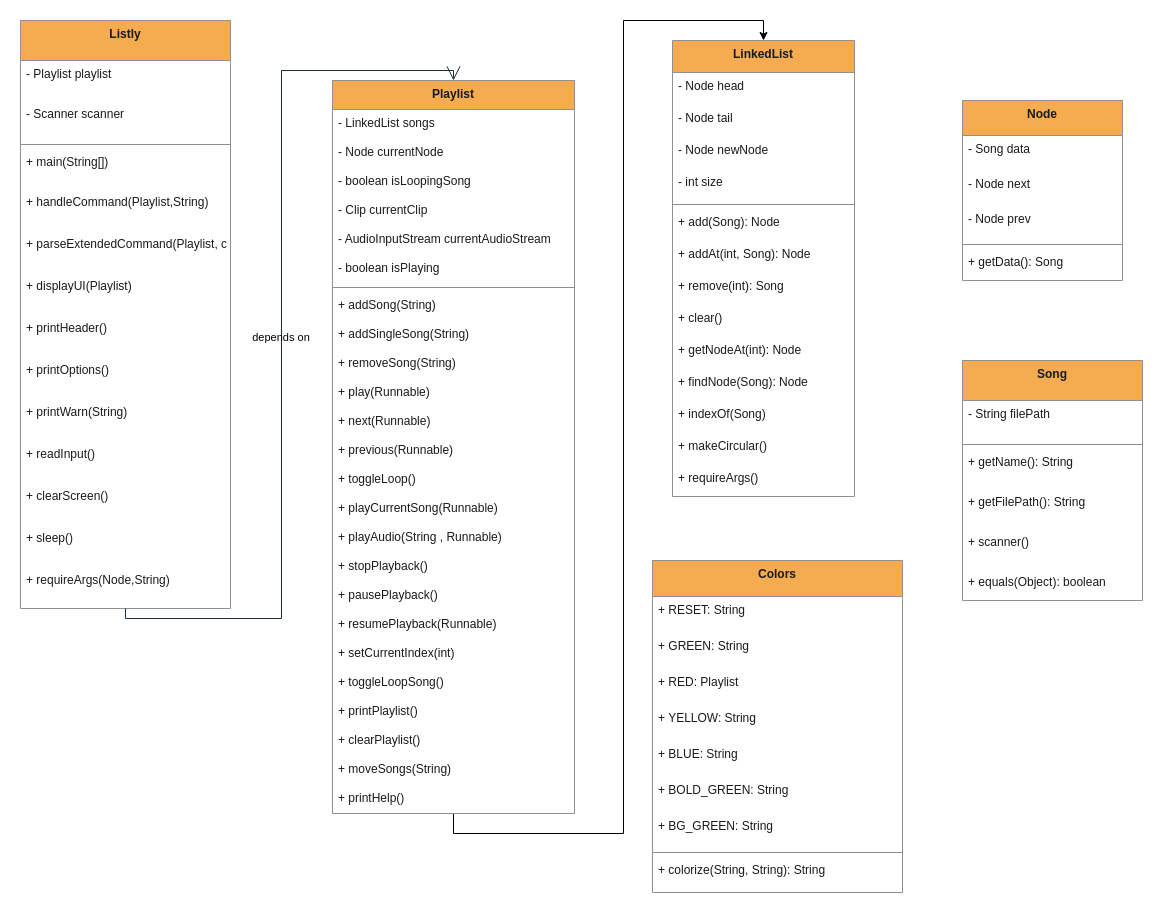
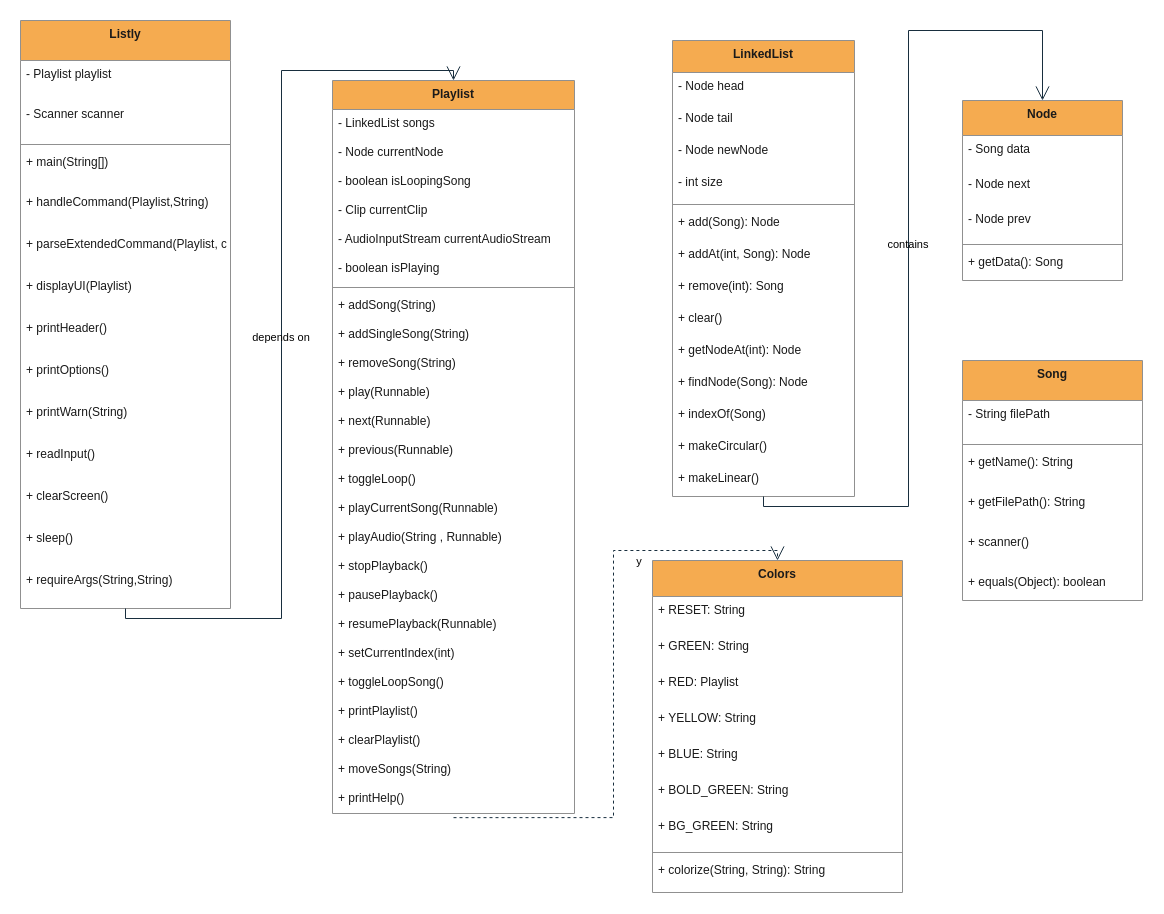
edge "LinkedList" -> "Node": added, label "contains"
edge "Playlist" -> "LinkedList": removed
node "+ requireArgs()": label "+ requireArgs()" -> "+ makeLinear()"
node "+ requireArgs(Node,String)": label "+ requireArgs(Node,String)" -> "+ requireArgs(String,String)"
edge "+ printHelp()" -> "Colors": added, label "y"
